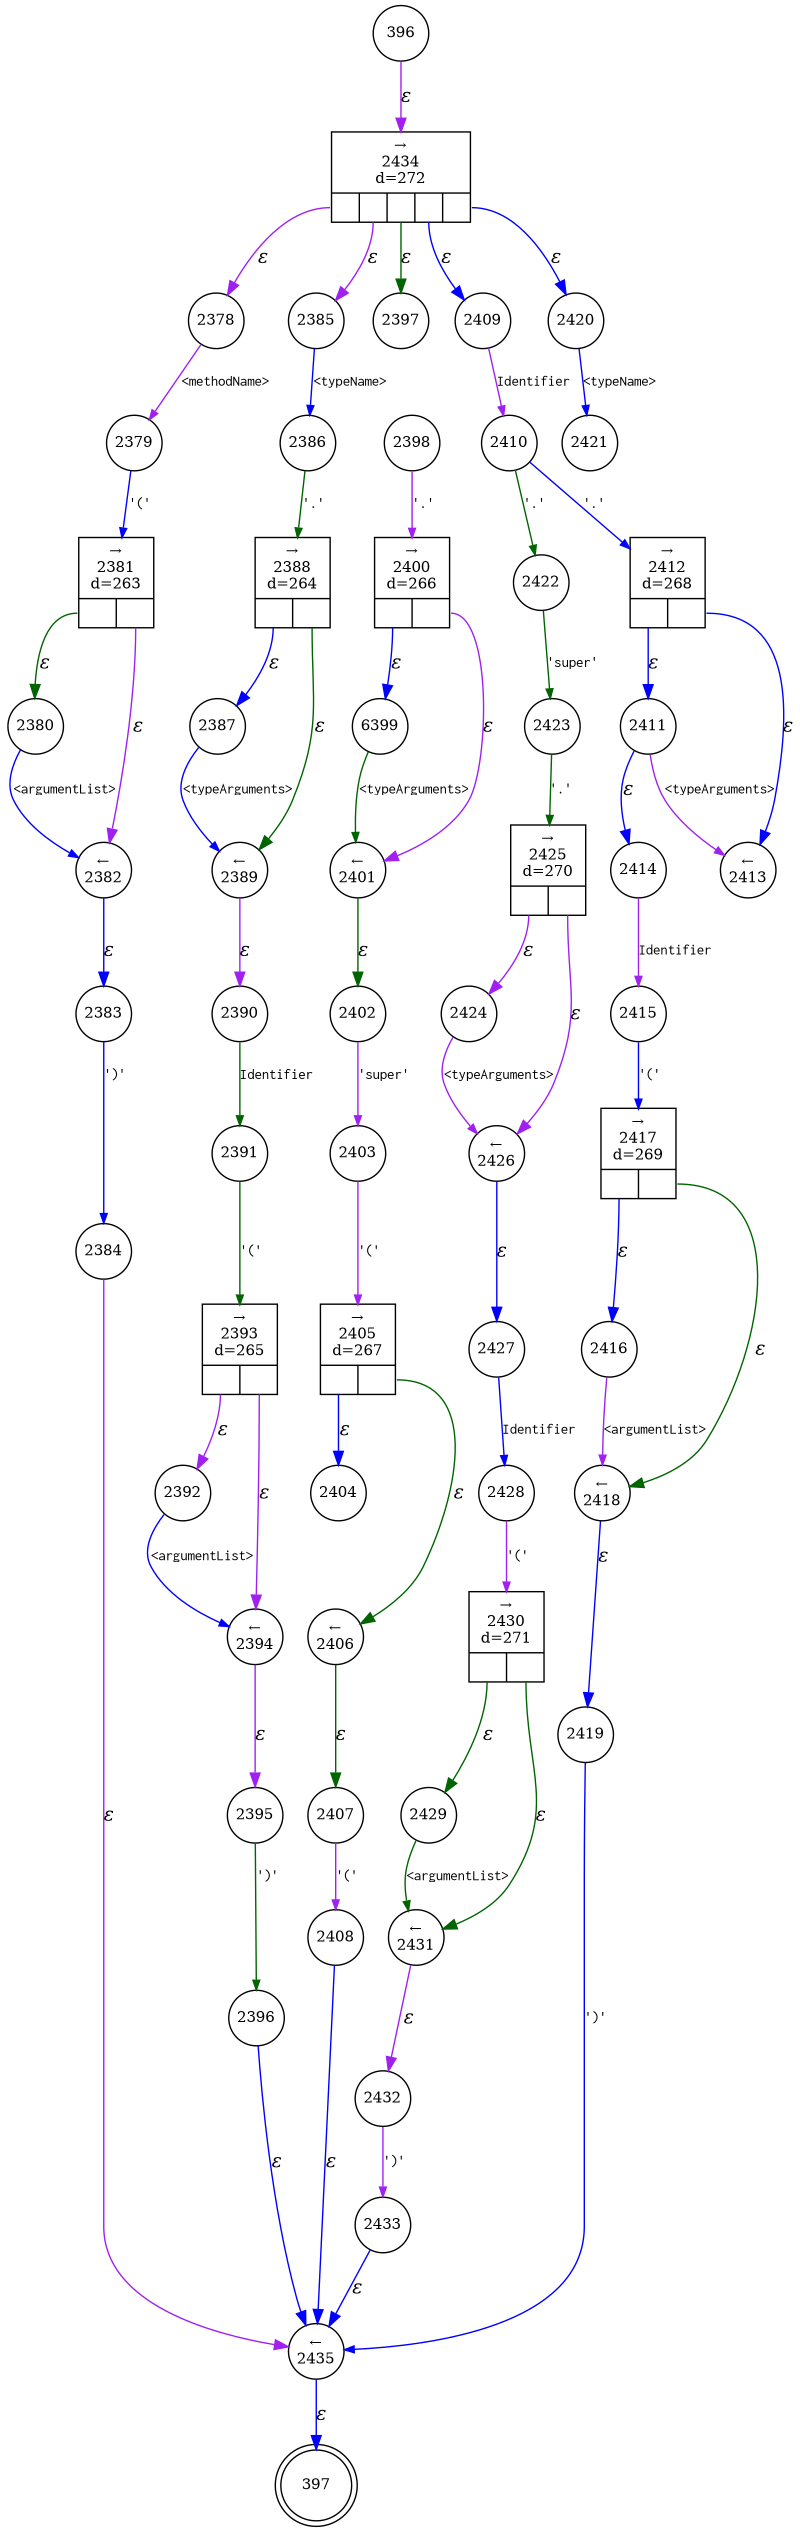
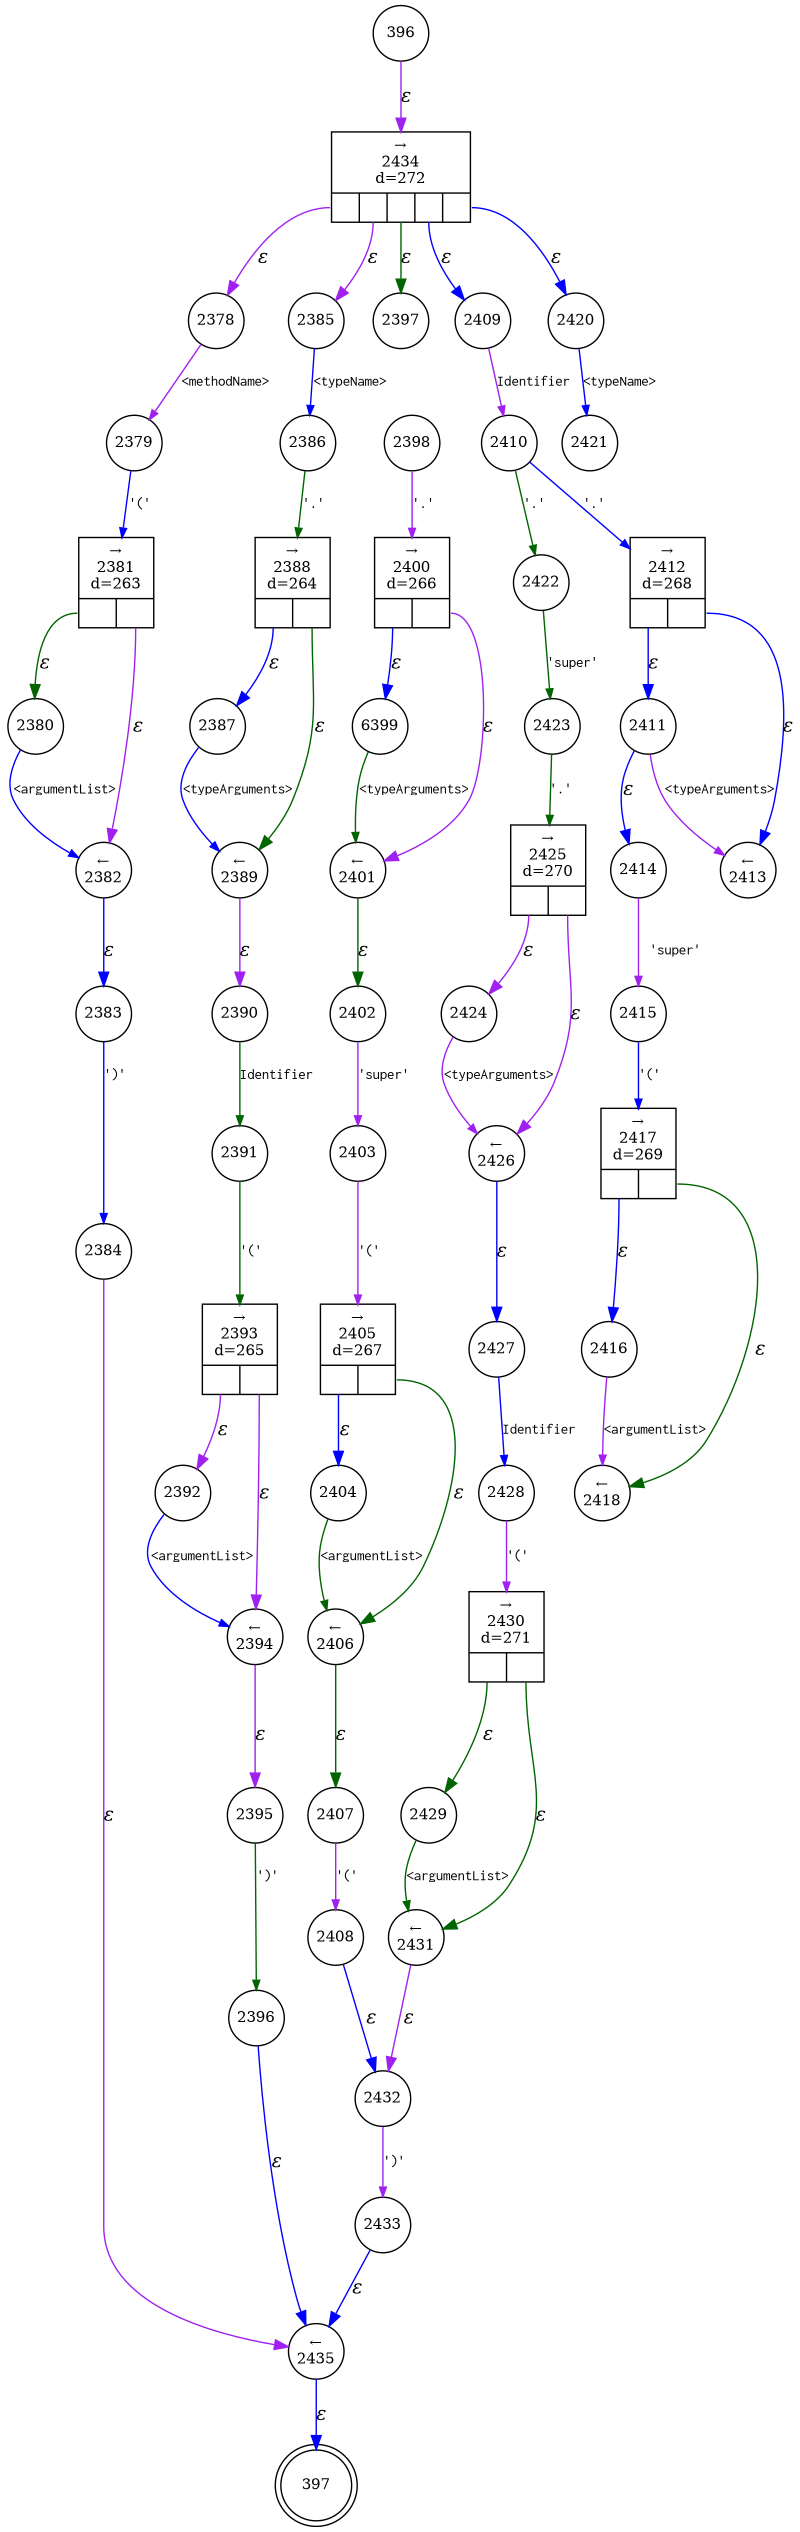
edge "2414" -> "2415": label "Identifier" -> "'super'"
edge "2404" -> "← 2406": added, label "<argumentList>"
node "2419": removed
edge "2408" -> "← 2435": now "2408" -> "2432"
